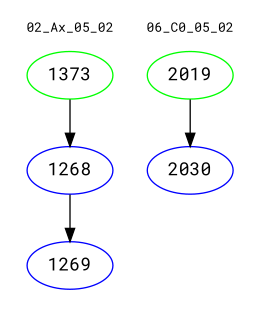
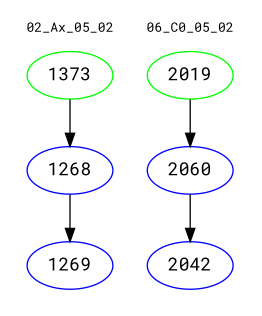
node "2030": label "2030" -> "2060"
node "2042": added
